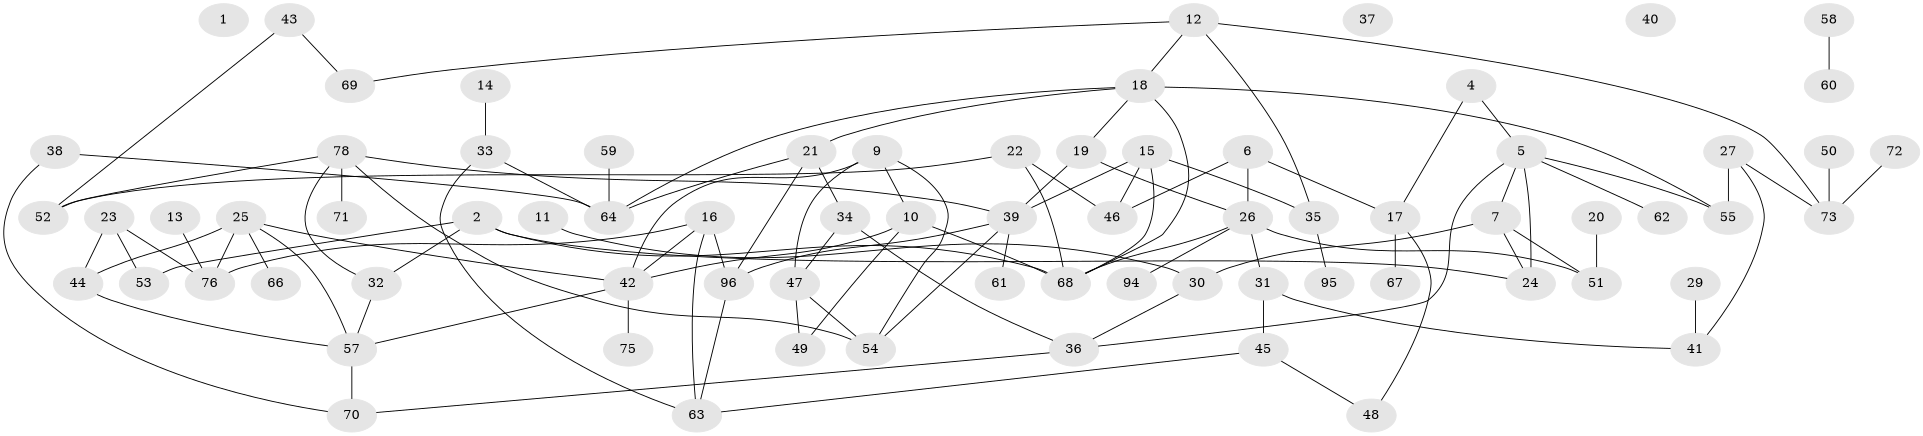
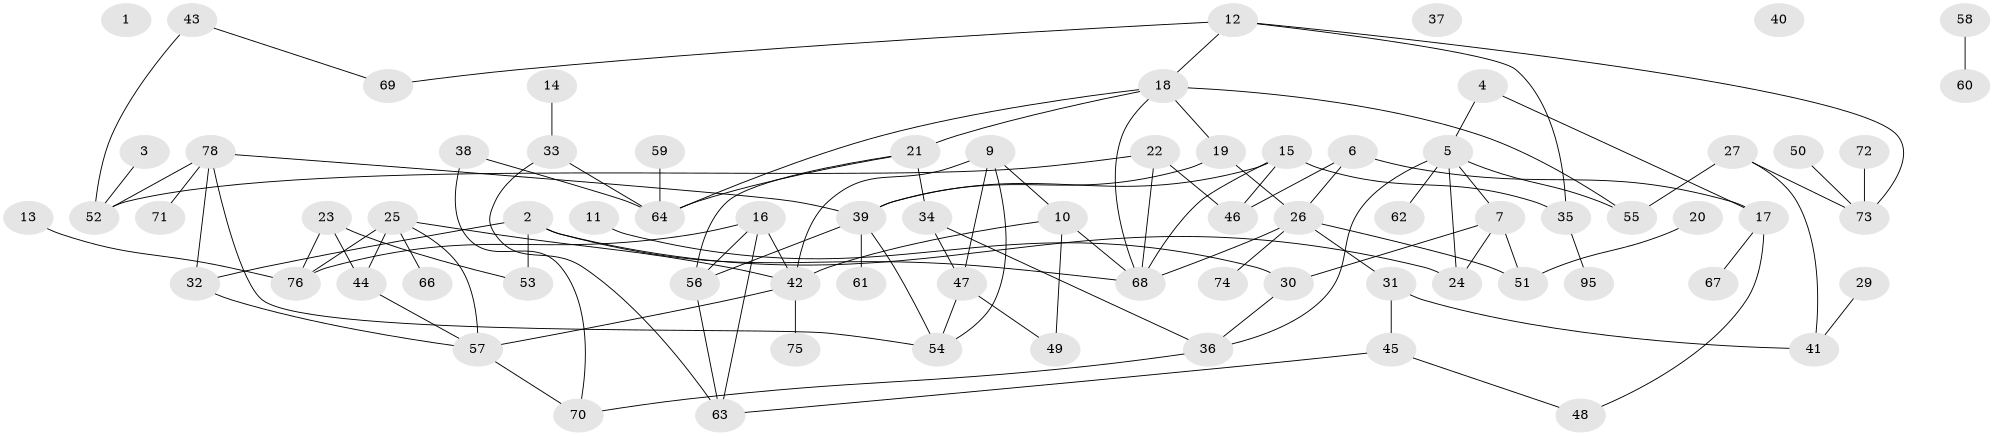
node "3": added
node "96": label "96" -> "56"
node "94": label "94" -> "74"
